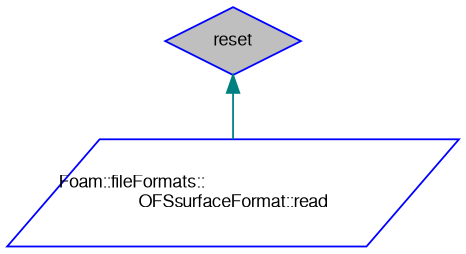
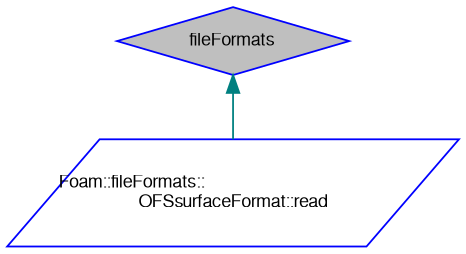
node "reset": label "reset" -> "fileFormats"
